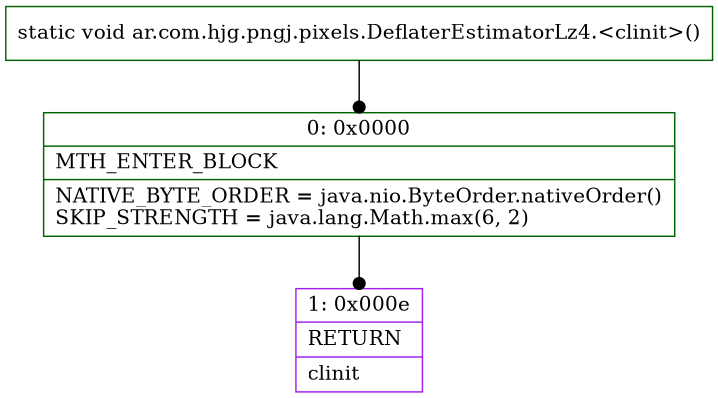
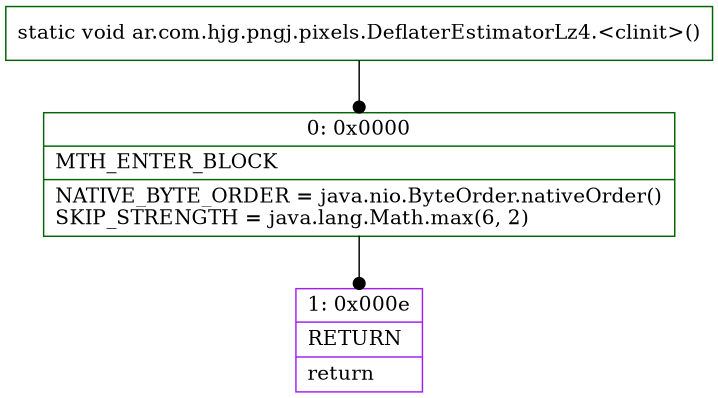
node "1: 0x000e": text "clinit" -> "return"
